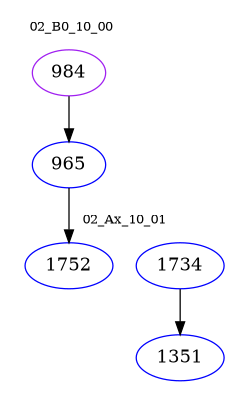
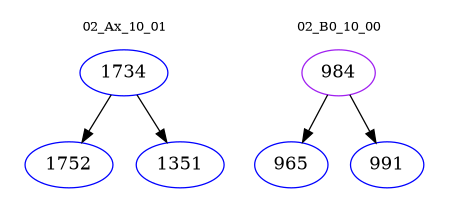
node "991": added
edge "965" -> "1752": now "1734" -> "1752"
